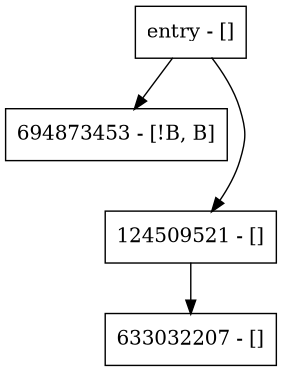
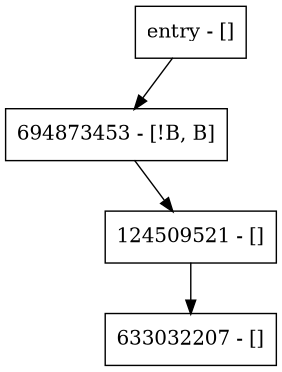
edge "entry - []" -> "124509521 - []": now "694873453 - [!B, B]" -> "124509521 - []"
